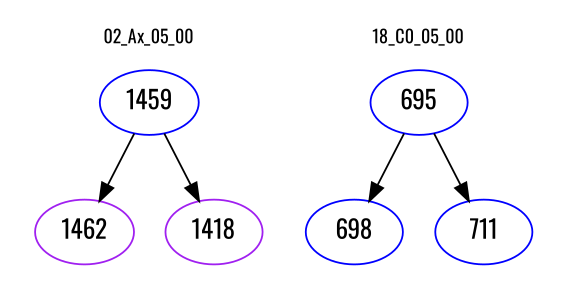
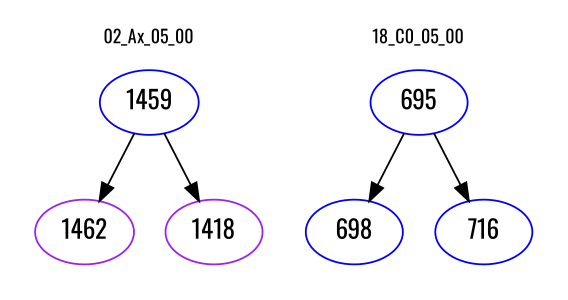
node "711": label "711" -> "716"
